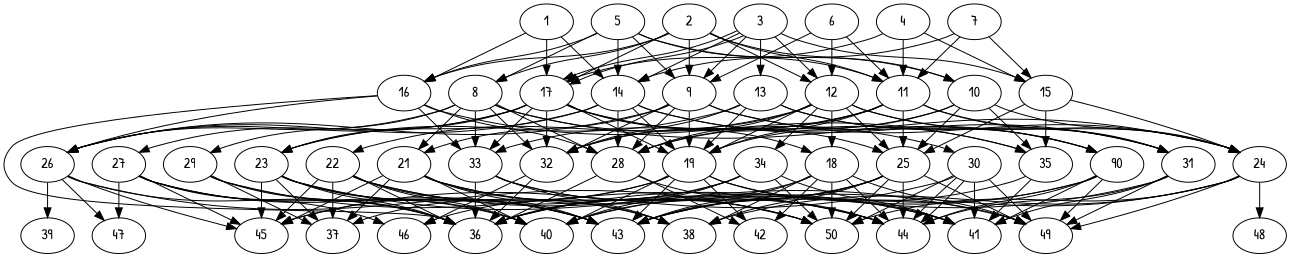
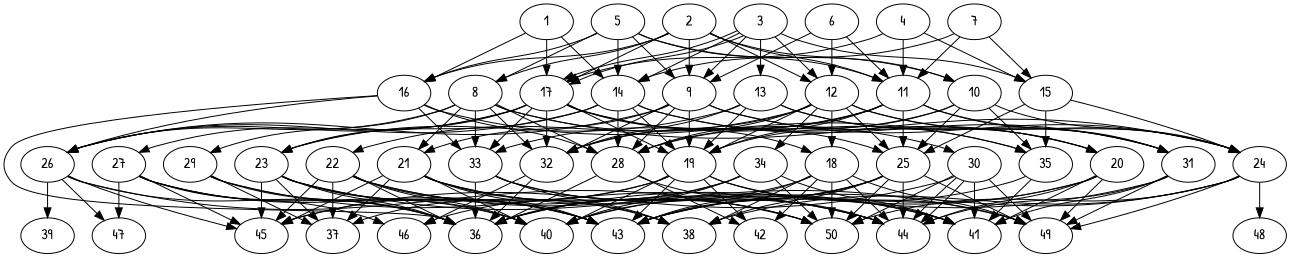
node "90": label "90" -> "20"
